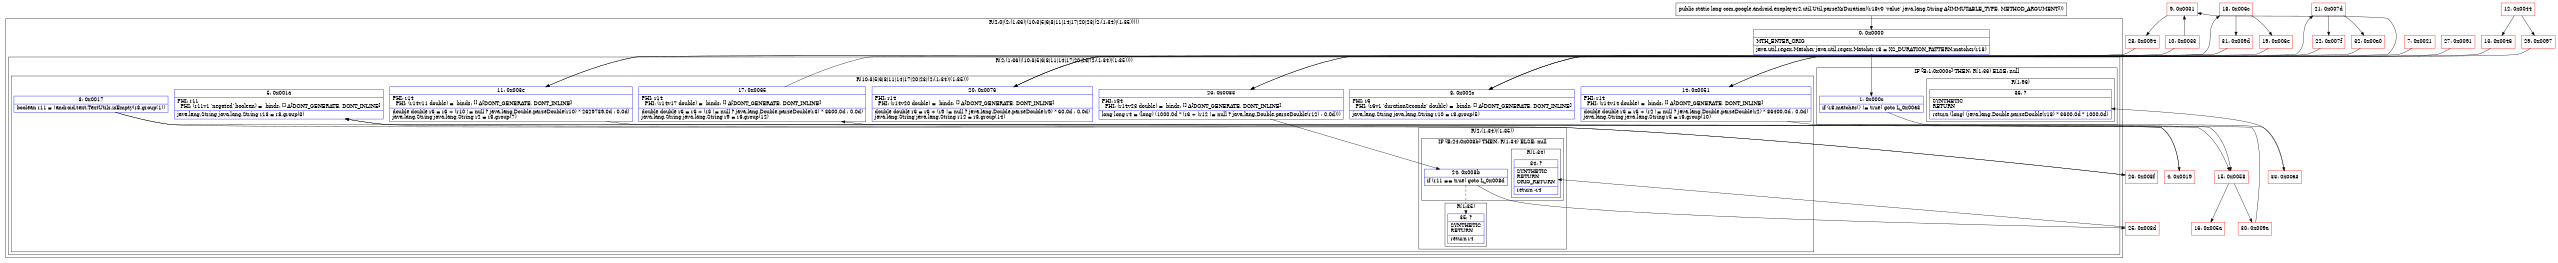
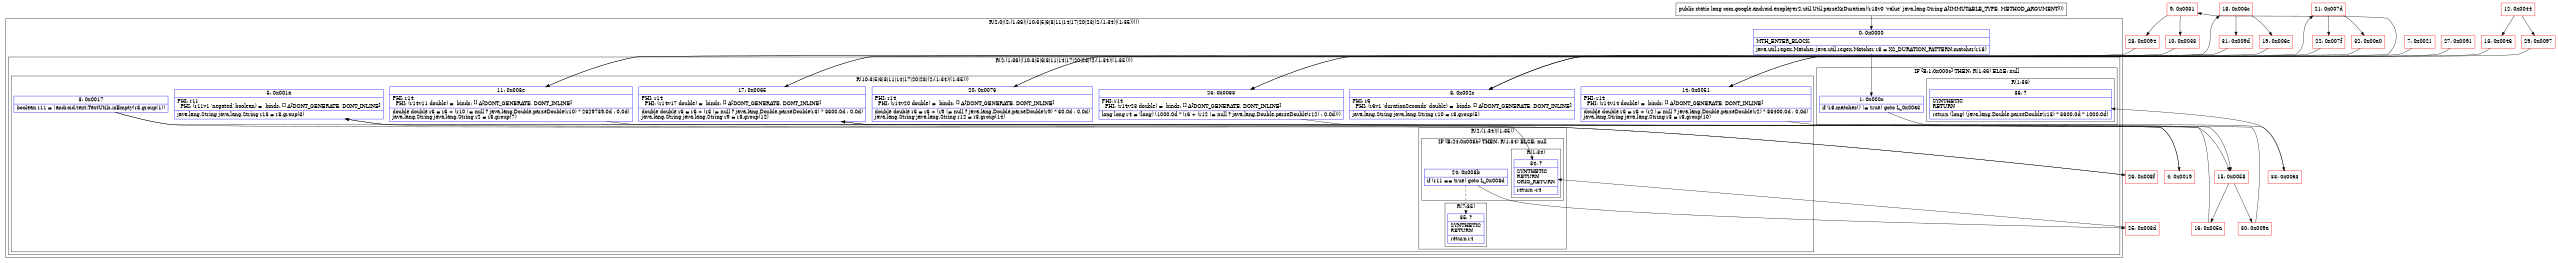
edge "10: 0x0033" -> "9: 0x0031": reversed
node "0: 0x0000": text "MTH_ENTER_ORIG" -> "MTH_ENTER_BLOCK"
edge "31: 0x009d" -> "20: 0x0076": now "31: 0x009d" -> "17: 0x0065"
cluster "R(1:96)": label "R(1:96)" -> "R(1:36)"
node "23: 0x0083": text "PHI: r84" -> "PHI: r14"
edge "16: 0x005a" -> "17: 0x0065": added
edge "23: 0x0083" -> "24: 0x008b": now "23: 0x0083" -> "34: ?"
cluster "R(1:35)": label "R(1:35)" -> "R(7:35)"
